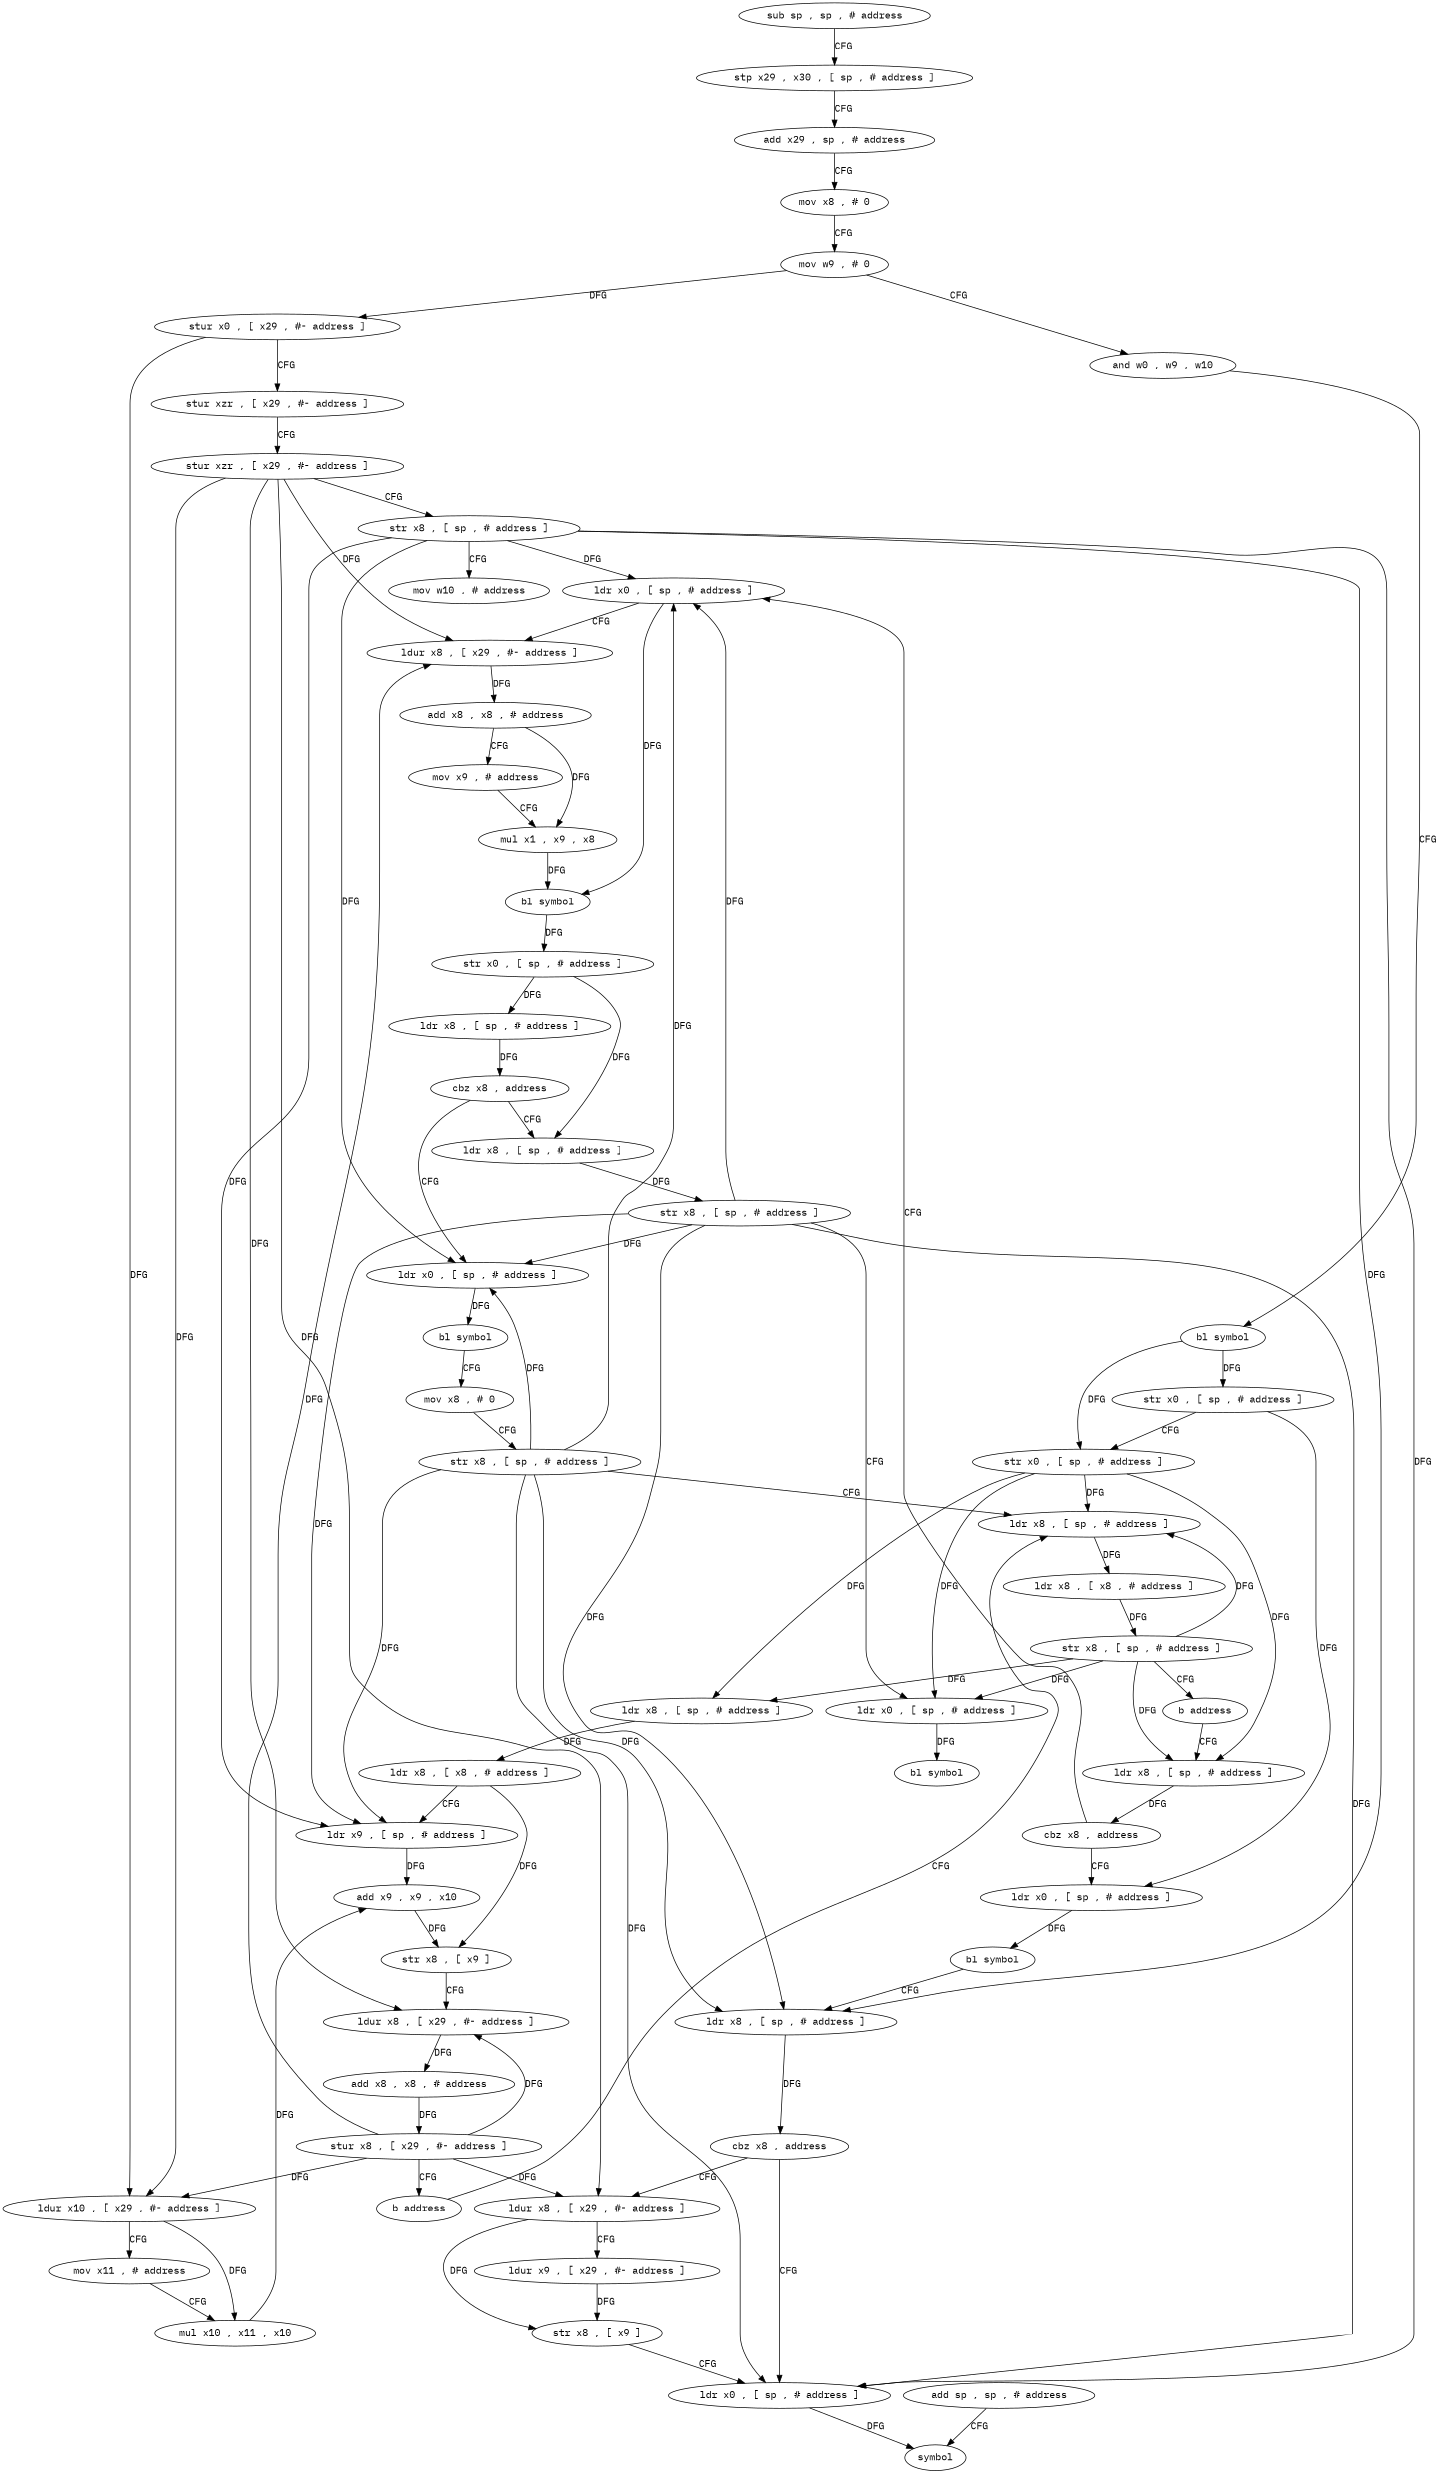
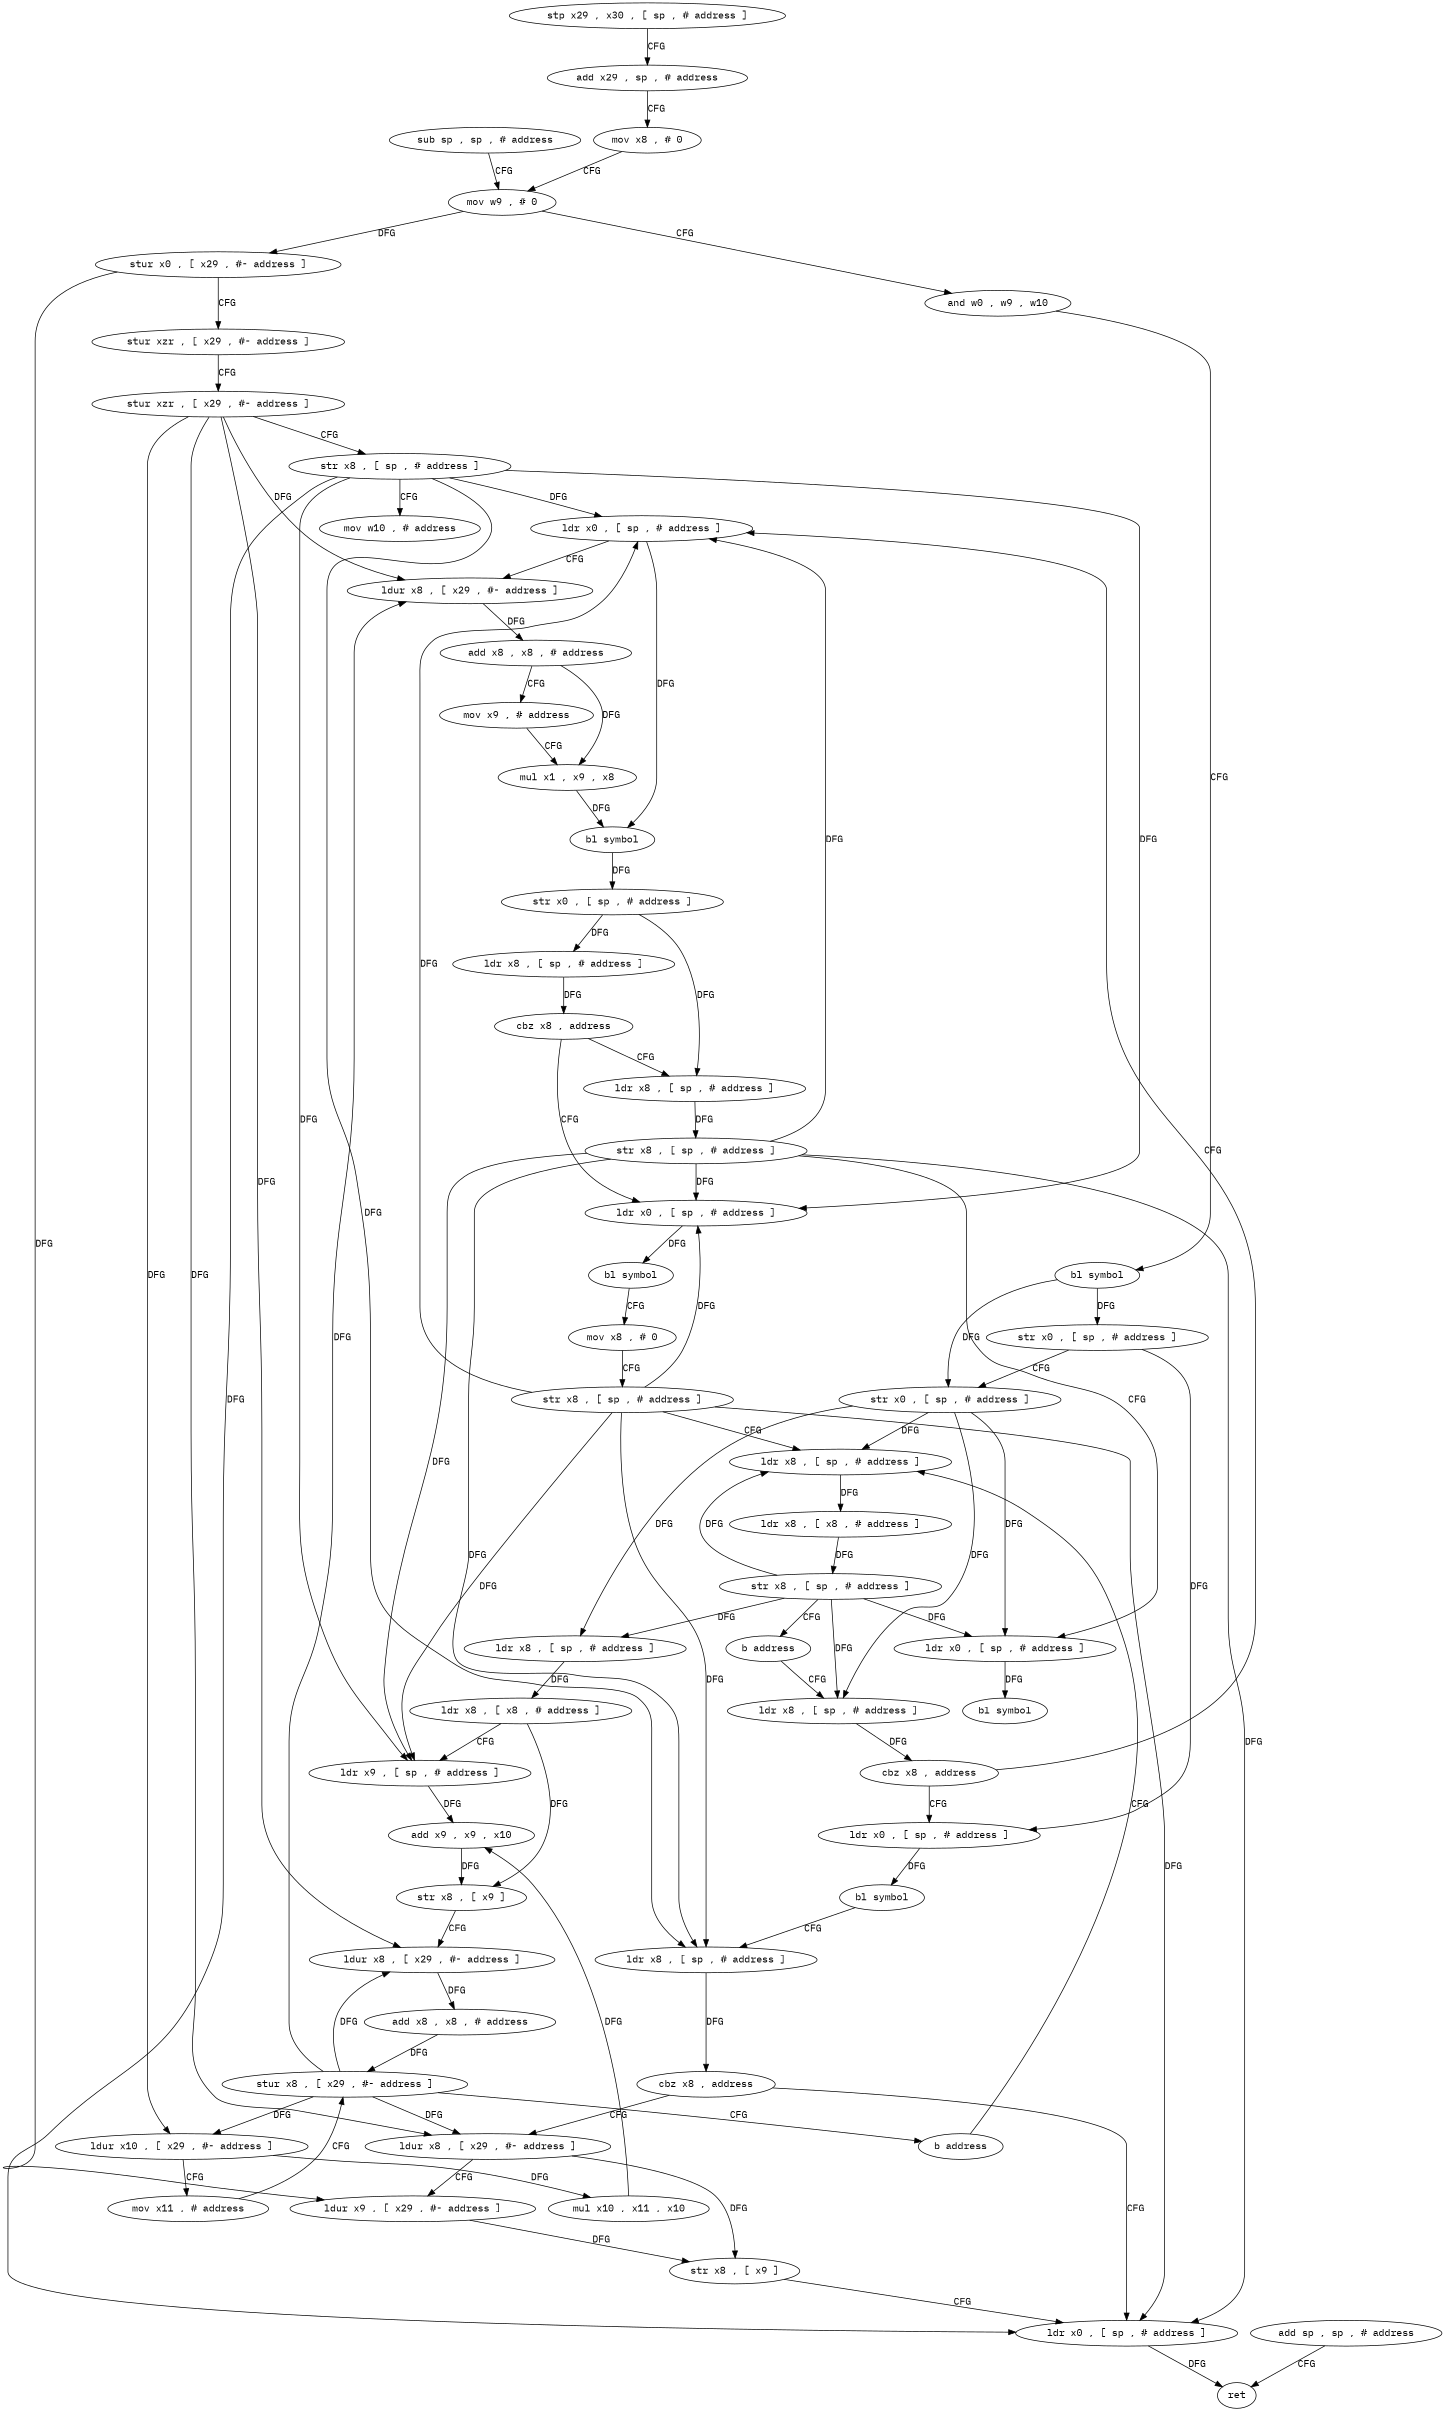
edge "sub sp , sp , # address" -> "stp x29 , x30 , [ sp , # address ]": now "sub sp , sp , # address" -> "mov w9 , # 0"
edge "stur x0 , [ x29 , #- address ]" -> "ldur x10 , [ x29 , #- address ]": now "stur x0 , [ x29 , #- address ]" -> "ldur x9 , [ x29 , #- address ]"
edge "mov x11 , # address" -> "mul x10 , x11 , x10": now "mov x11 , # address" -> "stur x8 , [ x29 , #- address ]"
node "symbol": label "symbol" -> "ret"
